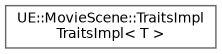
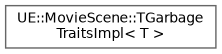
node "UE::MovieScene::TraitsImpl TraitsImpl< T >": label "UE::MovieScene::TraitsImpl TraitsImpl< T >" -> "UE::MovieScene::TGarbage TraitsImpl< T >"
